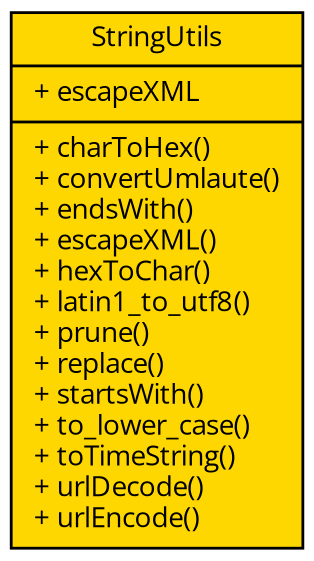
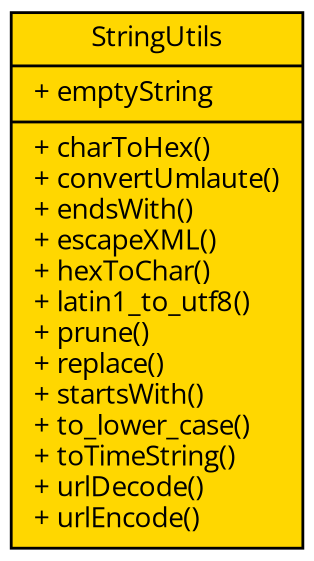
node "StringUtils": text "+ escapeXML" -> "+ emptyString"
